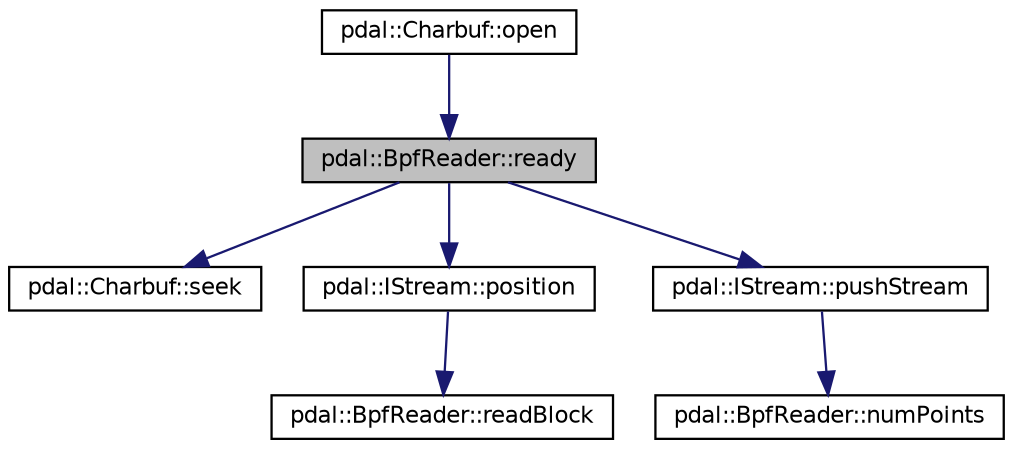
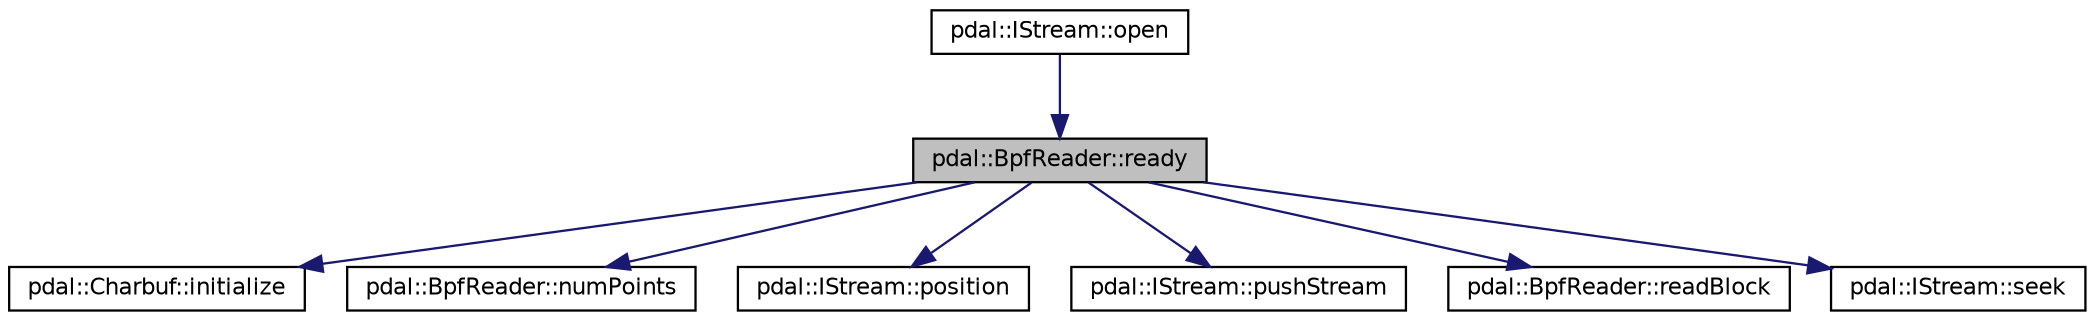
node "pdal::Charbuf::open": label "pdal::Charbuf::open" -> "pdal::IStream::open"
node "pdal::Charbuf::seek": label "pdal::Charbuf::seek" -> "pdal::Charbuf::initialize"
node "pdal::IStream::seek": added
edge "pdal::IStream::position" -> "pdal::BpfReader::readBlock": now "pdal::BpfReader::ready" -> "pdal::BpfReader::readBlock"
edge "pdal::IStream::pushStream" -> "pdal::BpfReader::numPoints": now "pdal::BpfReader::ready" -> "pdal::BpfReader::numPoints"
